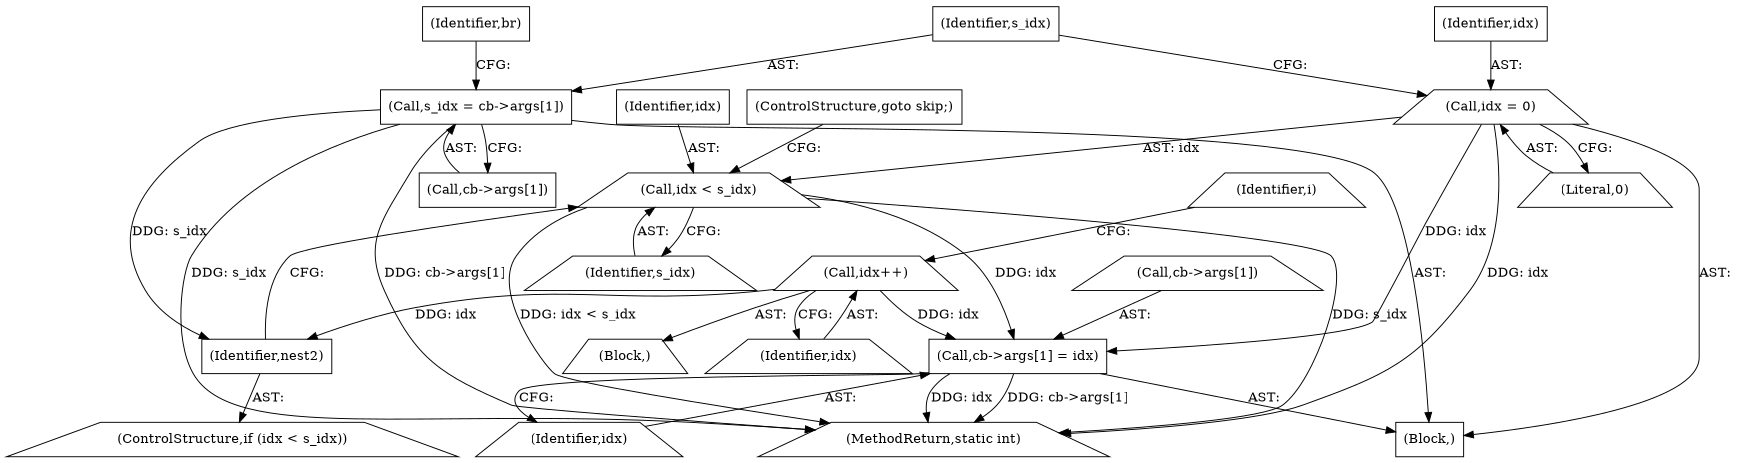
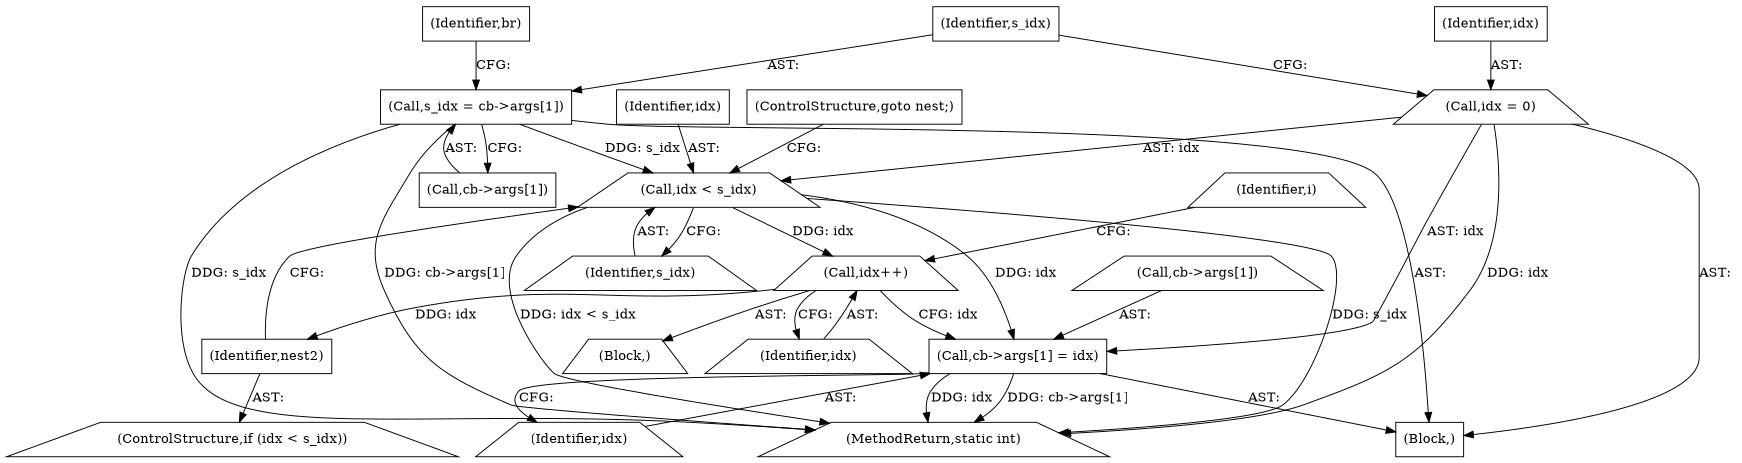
node "(ControlStructure,goto skip;)": label "(ControlStructure,goto skip;)" -> "(ControlStructure,goto nest;)"
edge "(Call,s_idx = cb->args[1])" -> "(Identifier,nest2)": now "(Call,s_idx = cb->args[1])" -> "(Call,idx < s_idx)"
node "(Literal,0)": removed
edge "(Call,idx < s_idx)" -> "(Call,idx++)": added, label "DDG: idx"
edge "(Call,idx = 0)" -> "(Call,cb->args[1] = idx)": label "DDG: idx" -> "AST: idx"
edge "(Call,idx++)" -> "(Call,cb->args[1] = idx)": label "DDG: idx" -> "CFG: idx"
